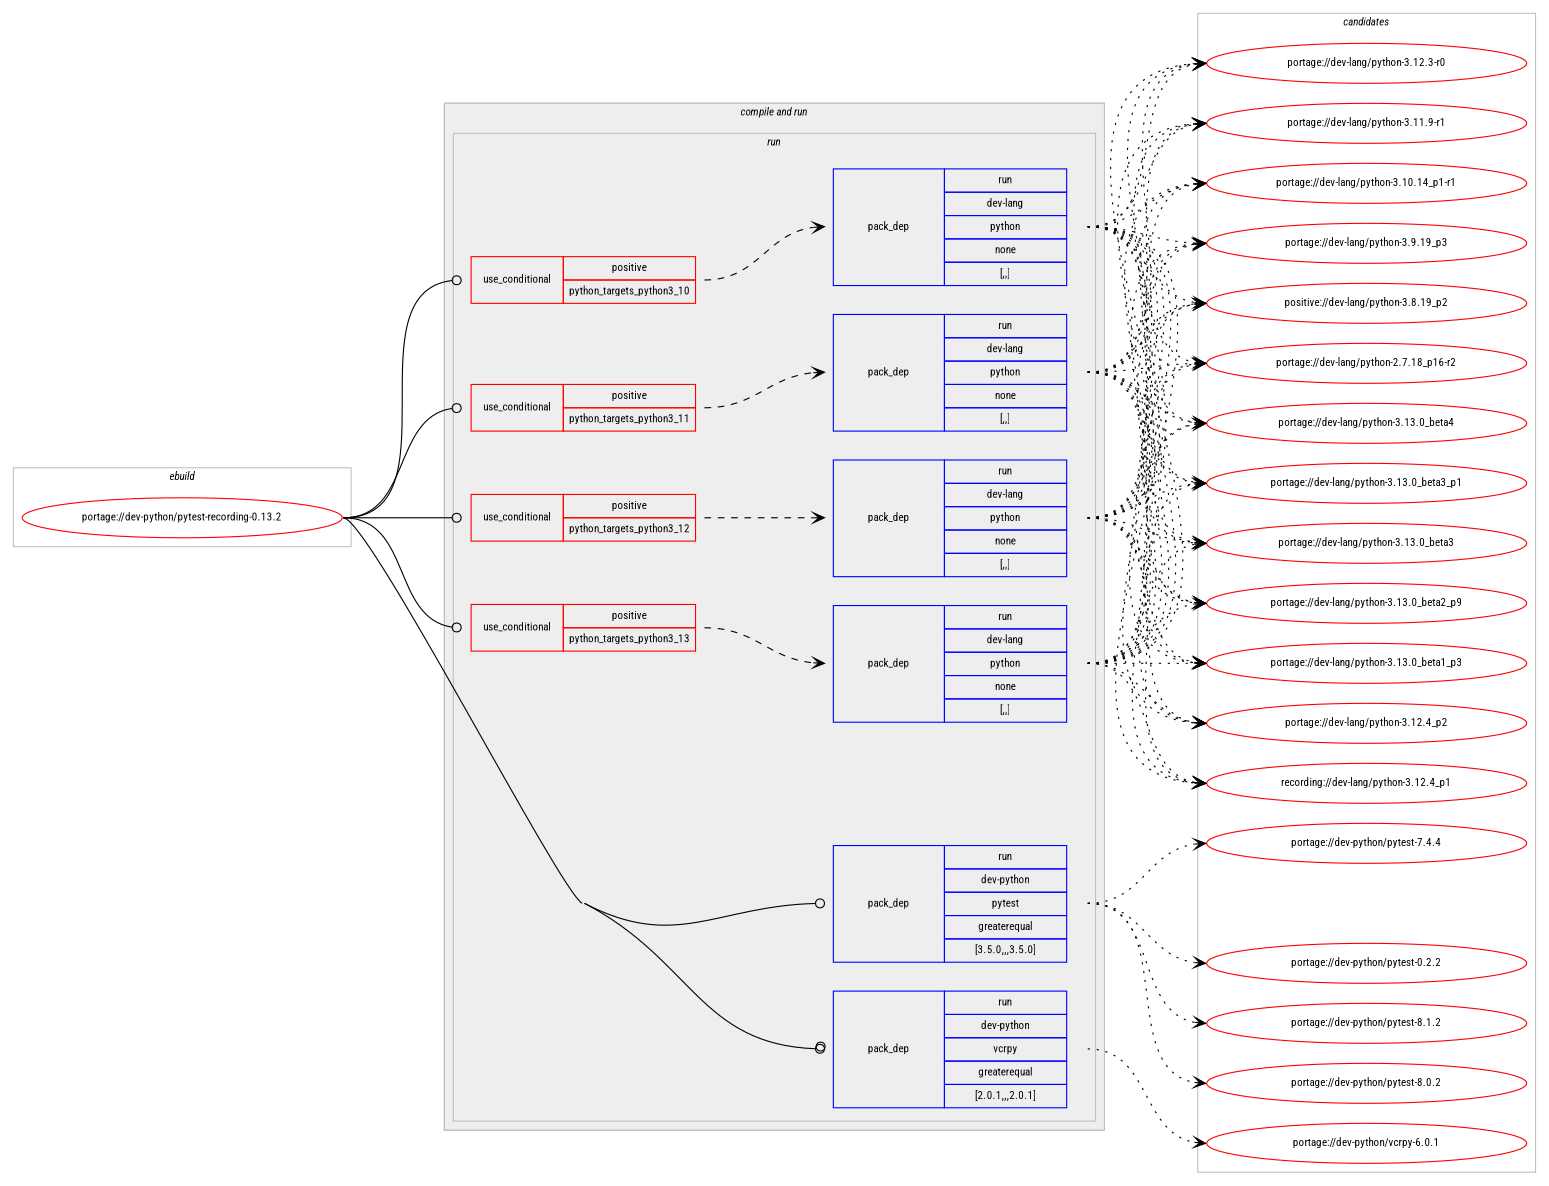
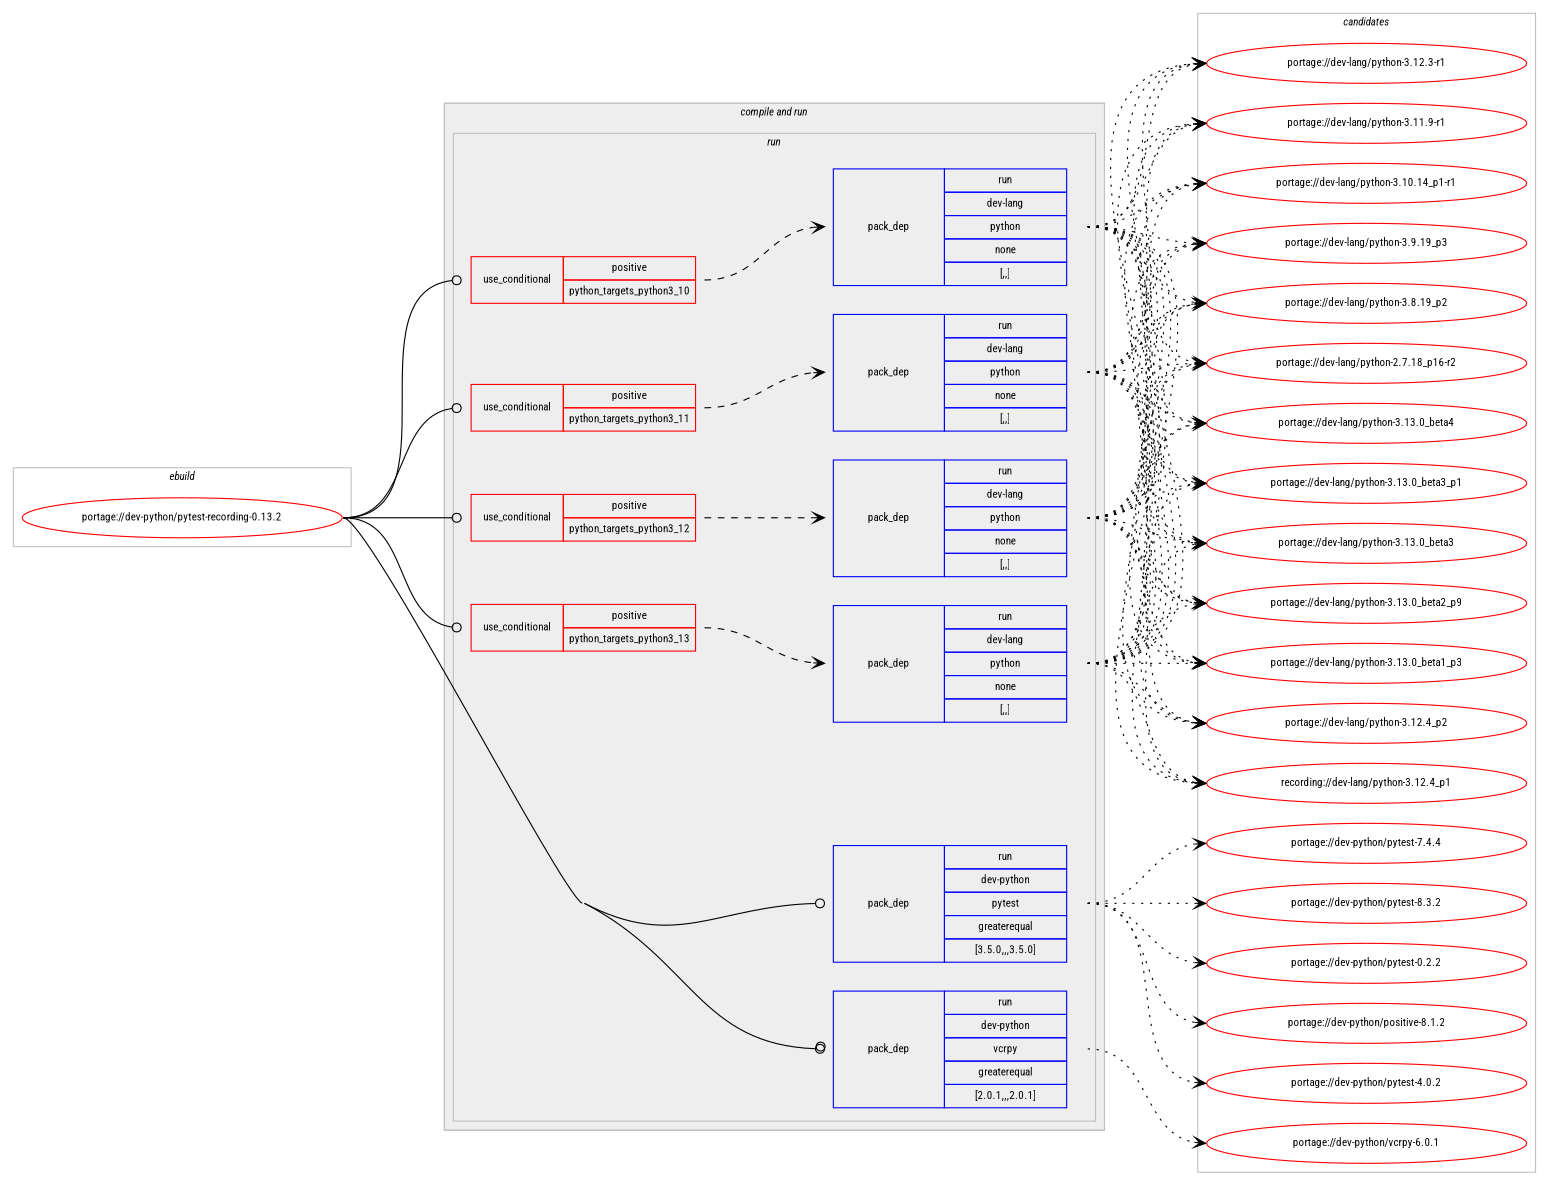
node "portage://dev-lang/python-3.12.3-r0": label "portage://dev-lang/python-3.12.3-r0" -> "portage://dev-lang/python-3.12.3-r1"
node "positive://dev-lang/python-3.8.19_p2": label "positive://dev-lang/python-3.8.19_p2" -> "portage://dev-lang/python-3.8.19_p2"
node "portage://dev-python/pytest-8.3.2": added
node "portage://dev-python/pytest-8.1.2": label "portage://dev-python/pytest-8.1.2" -> "portage://dev-python/positive-8.1.2"
node "portage://dev-python/pytest-8.0.2": label "portage://dev-python/pytest-8.0.2" -> "portage://dev-python/pytest-4.0.2"
